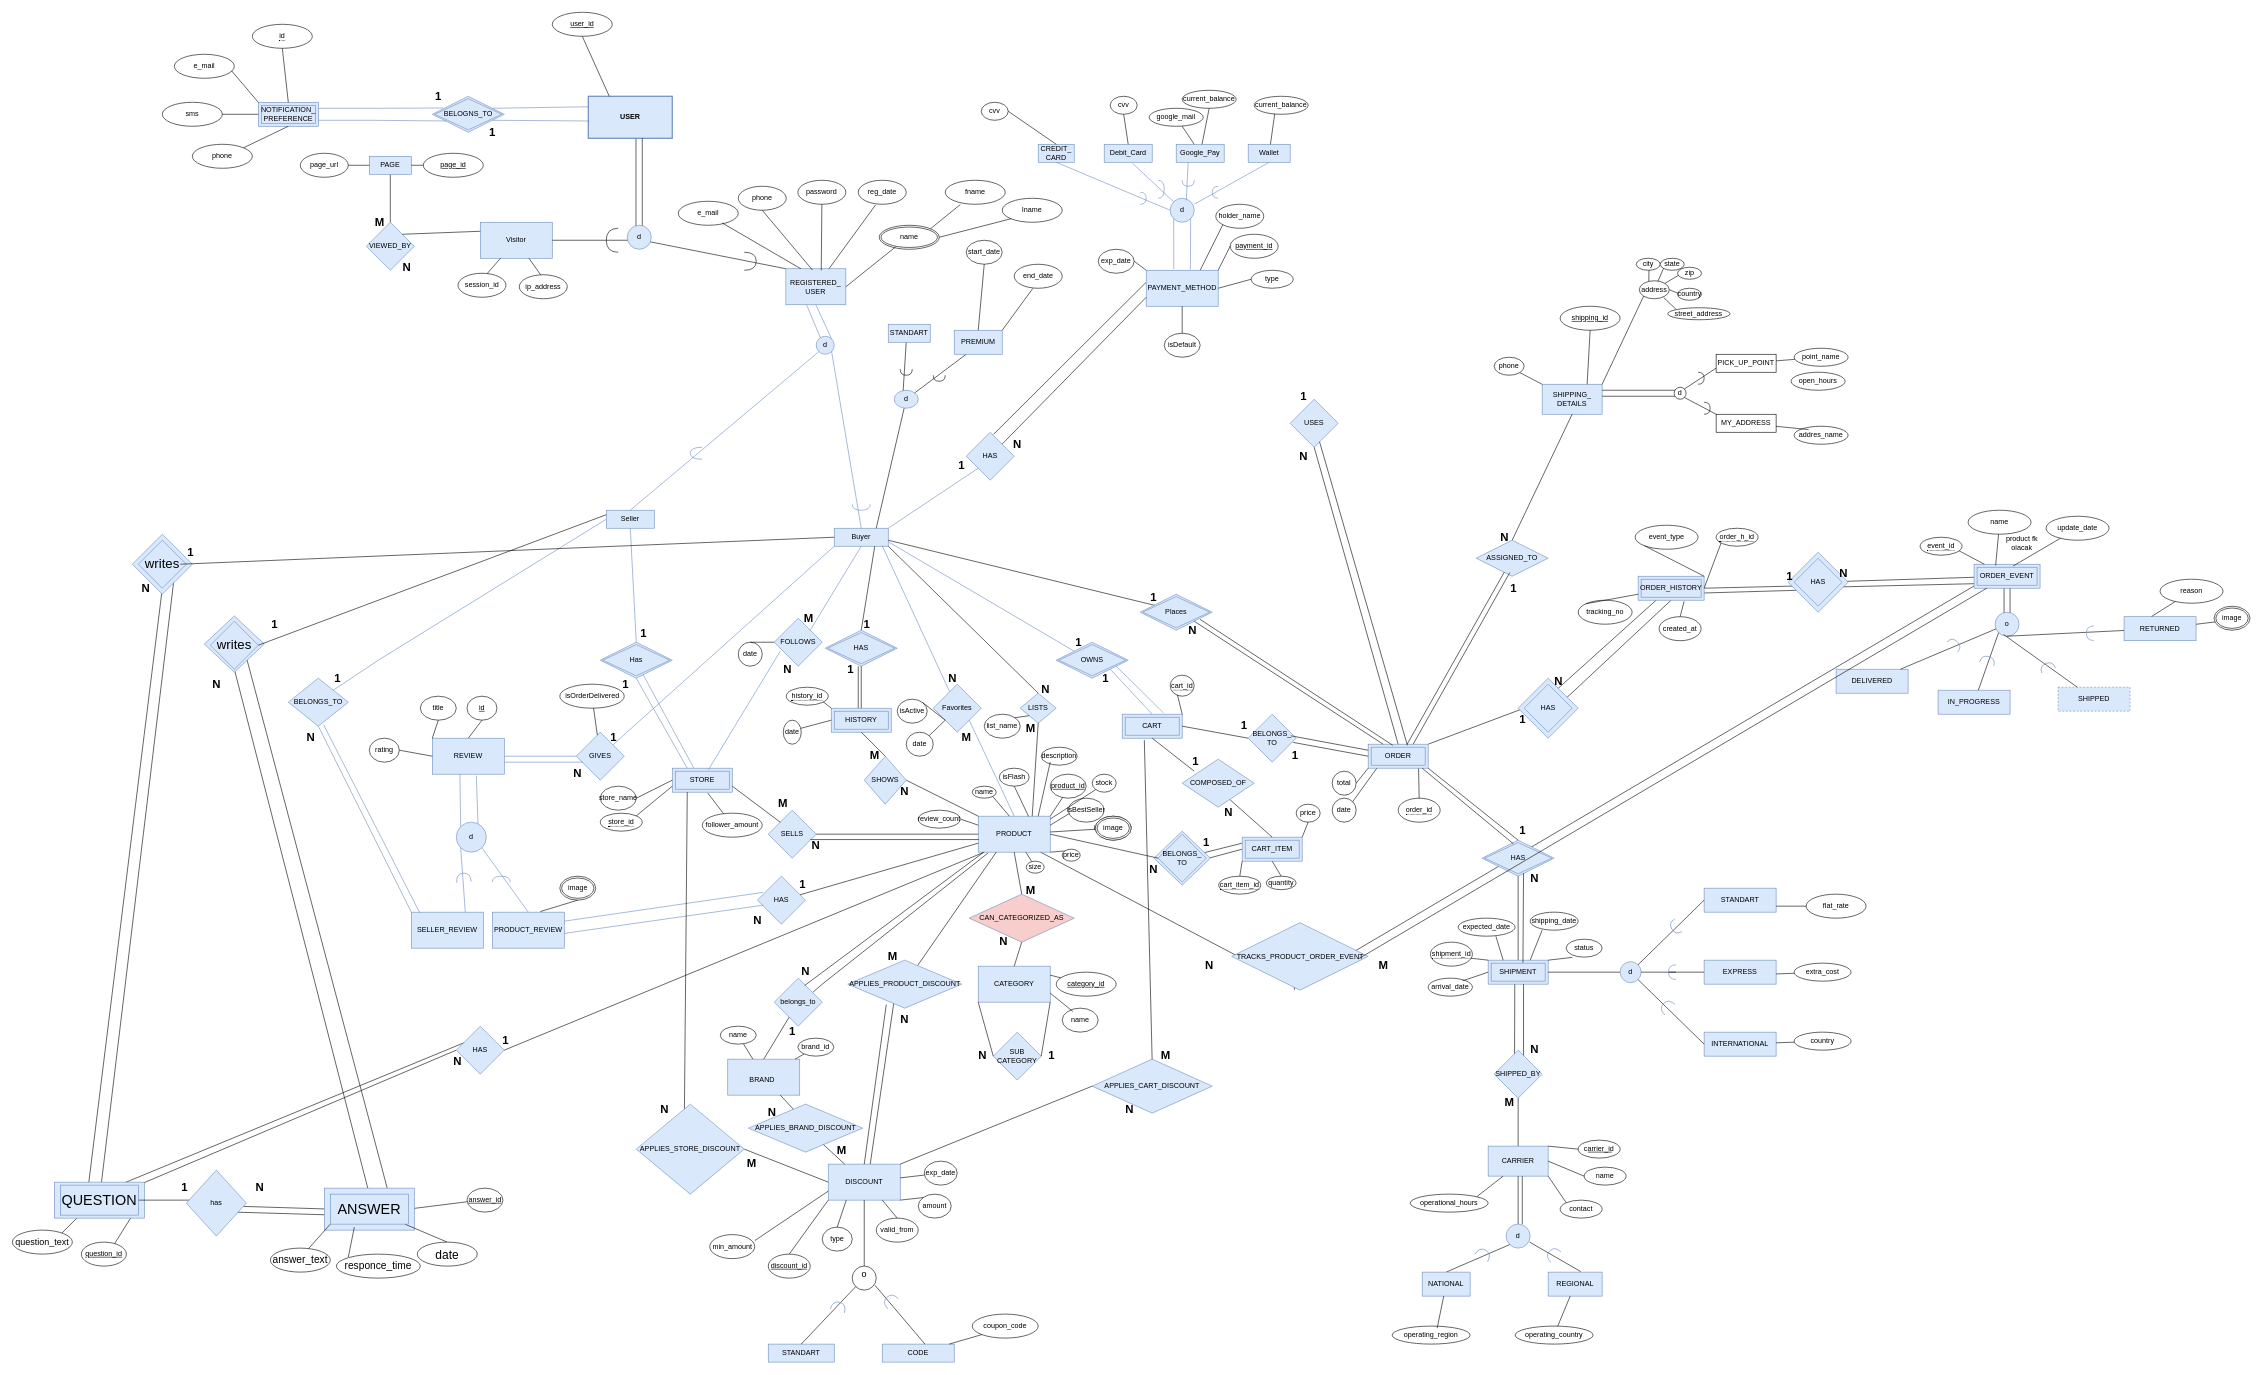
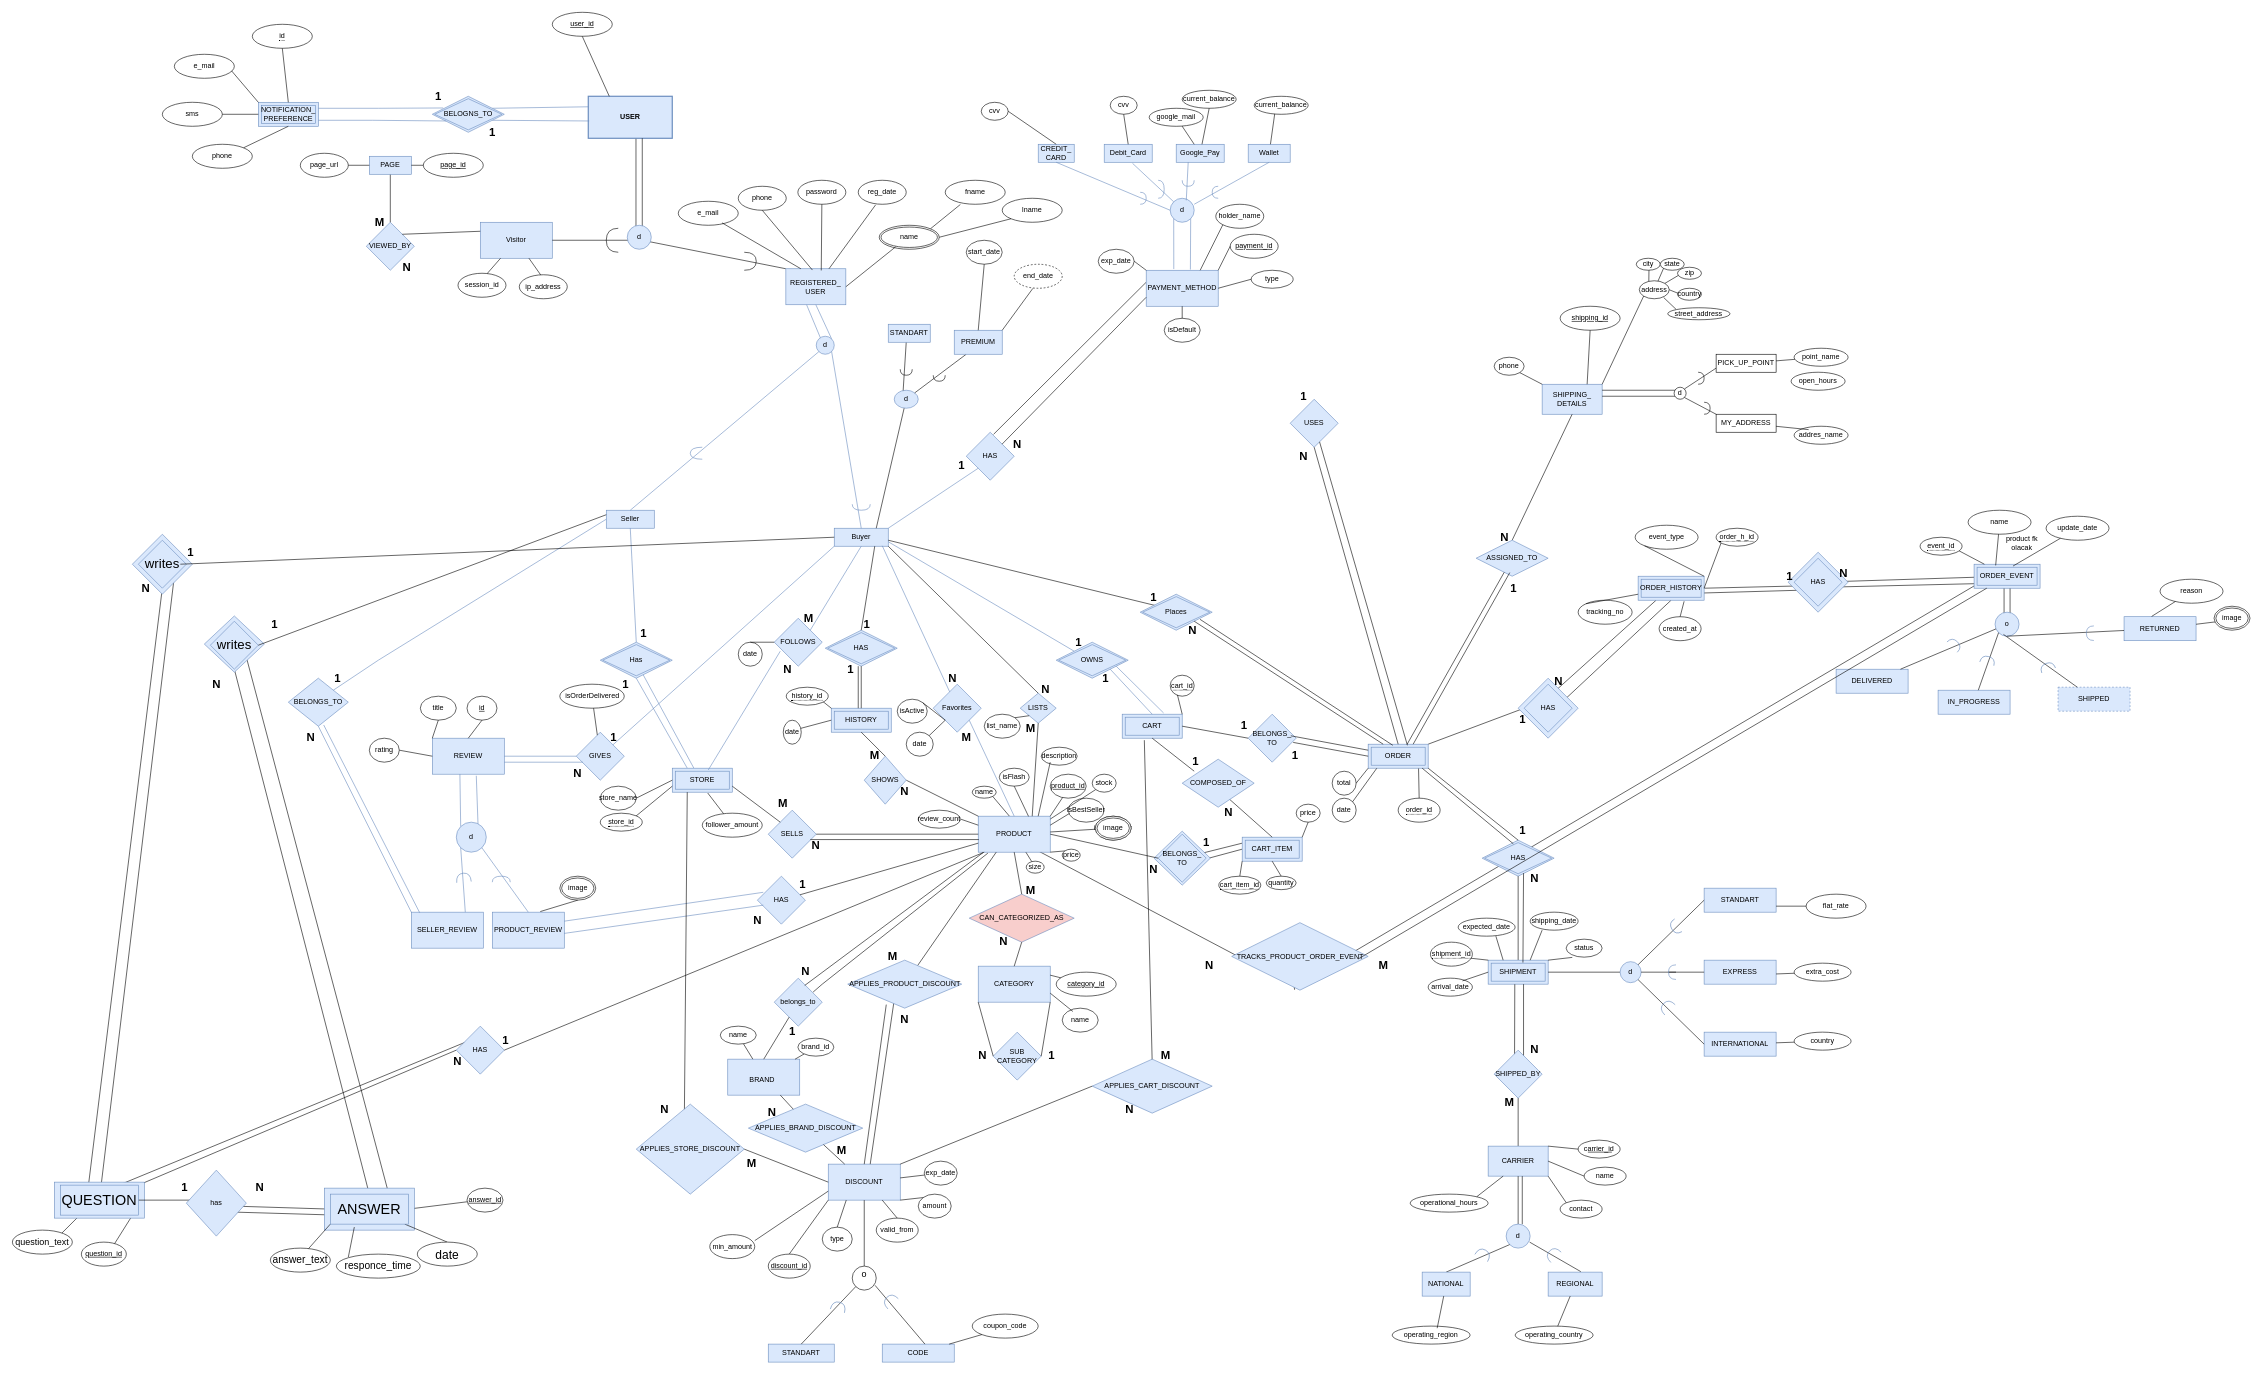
node "end_date": style solid -> dashed
node "isDefault": moved (1182, 345) -> (1182, 330)
